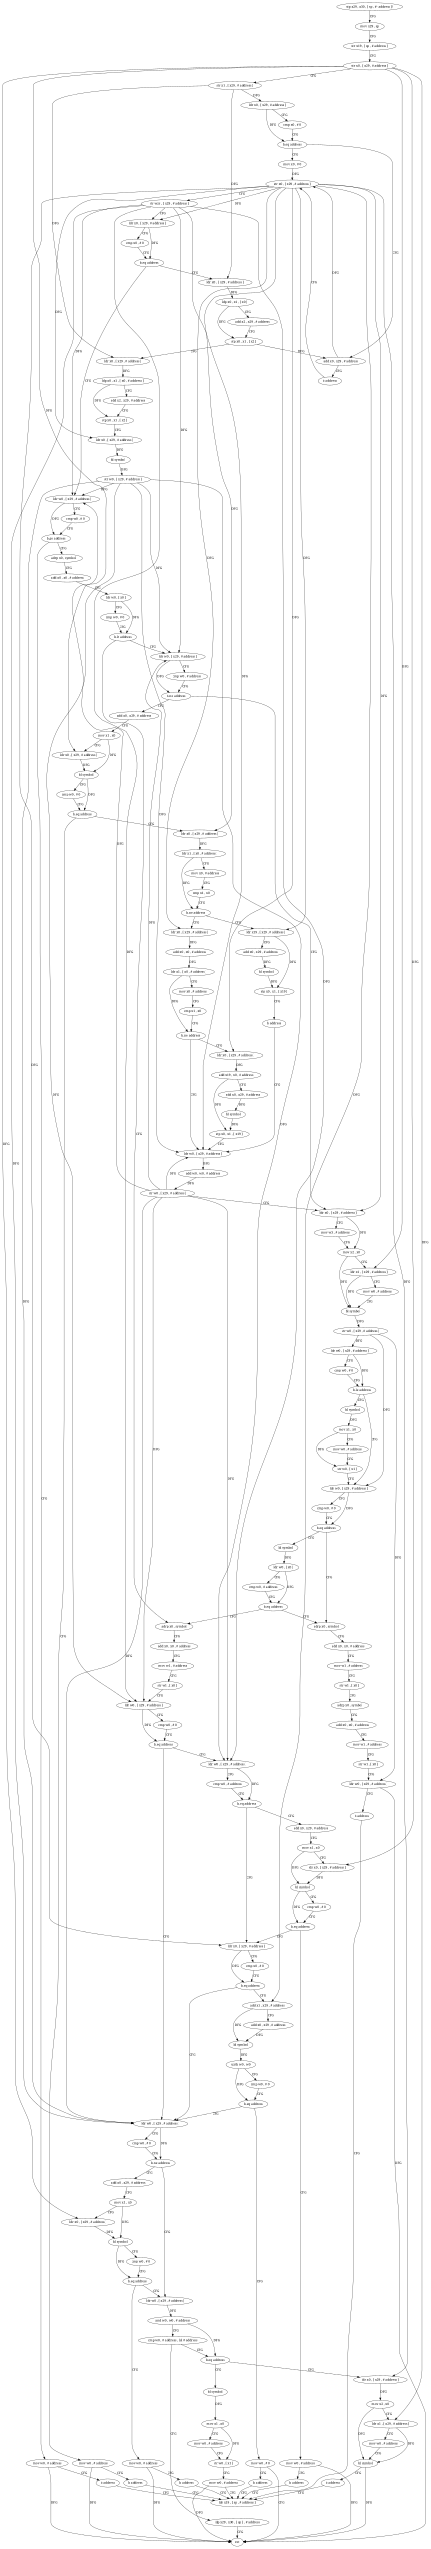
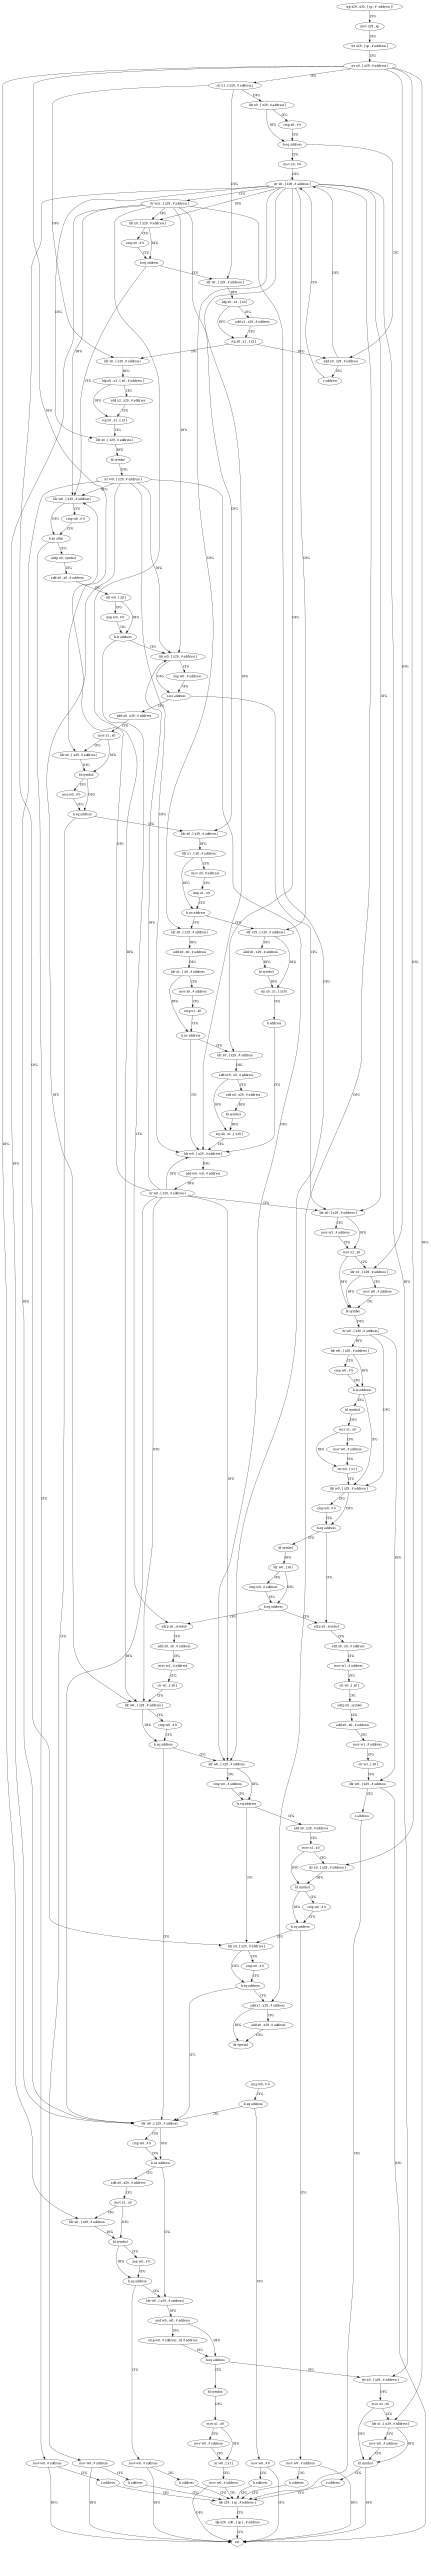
node "b.ge address": label "b.ge address" -> "b.ge adrp"
node "uxtb w0 , w0": removed
edge "cmp w0 , # address , lsl # address" -> "ldp x29 , x30 , [ sp ] , # address": now "ldr x19 , [ sp , # address ]" -> "ldp x29 , x30 , [ sp ] , # address"
